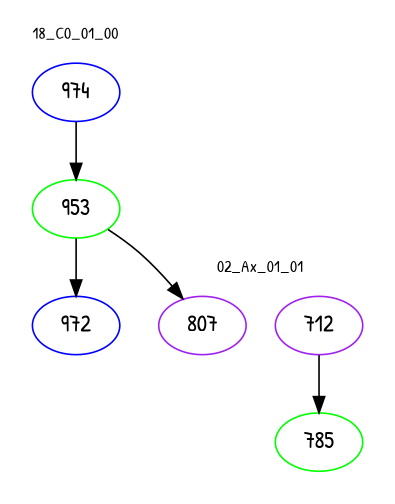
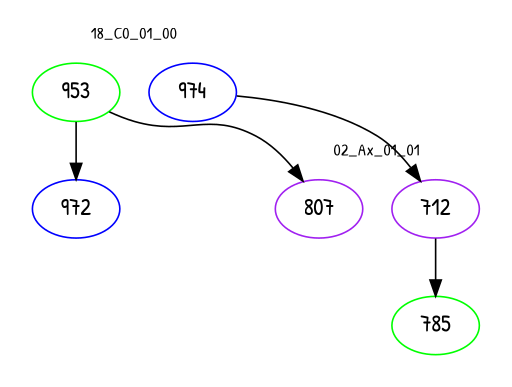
edge "974" -> "953": now "974" -> "712"
